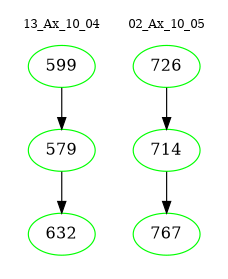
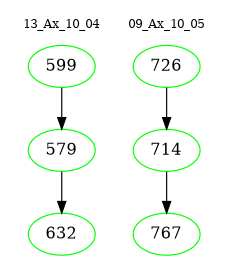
cluster "02_Ax_10_05": label "02_Ax_10_05" -> "09_Ax_10_05"
